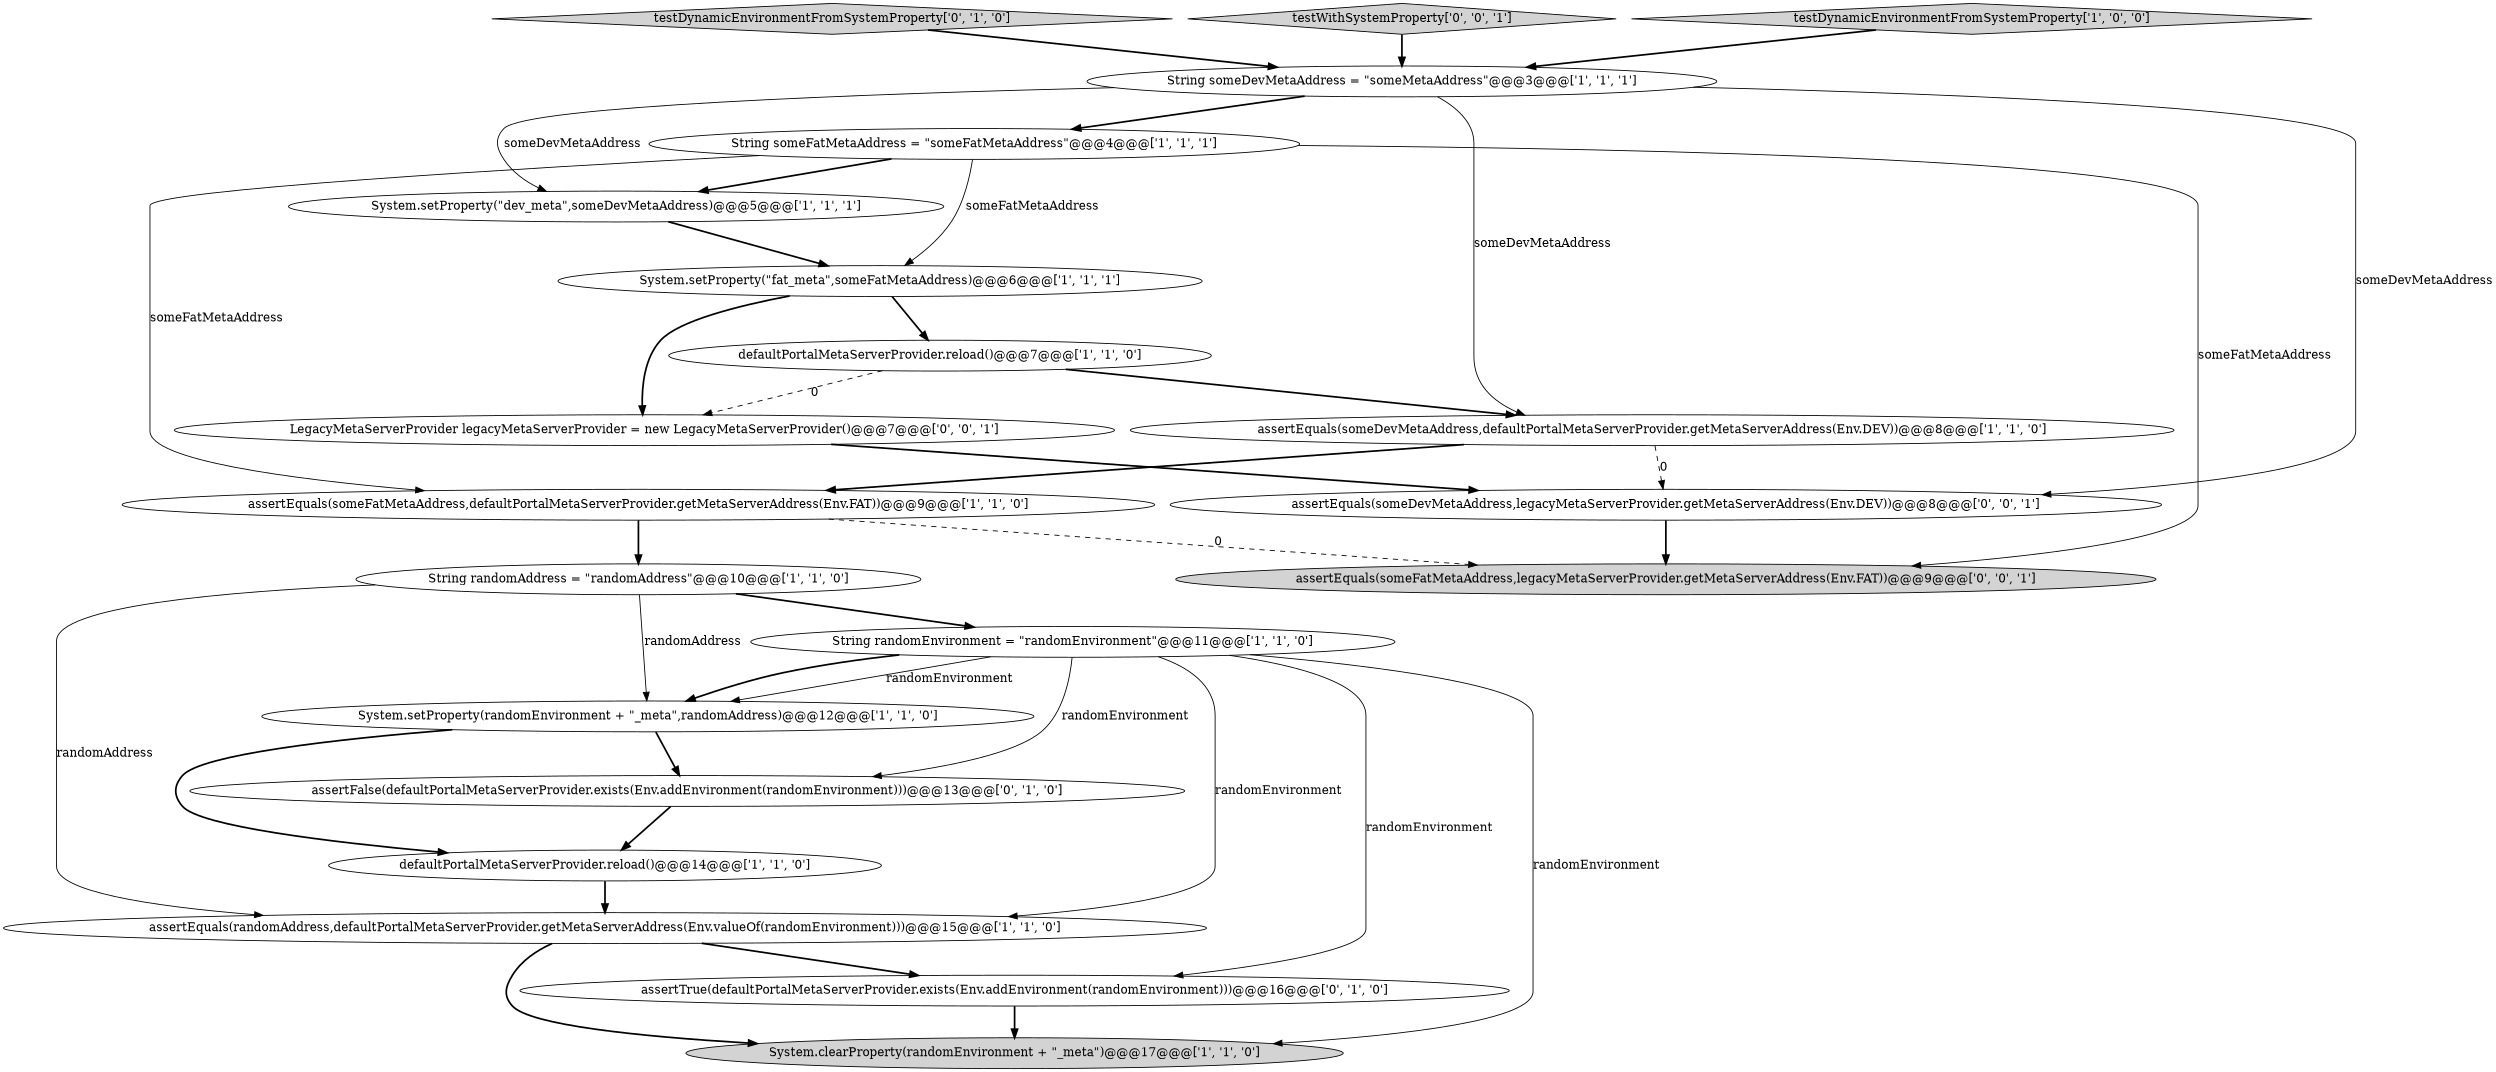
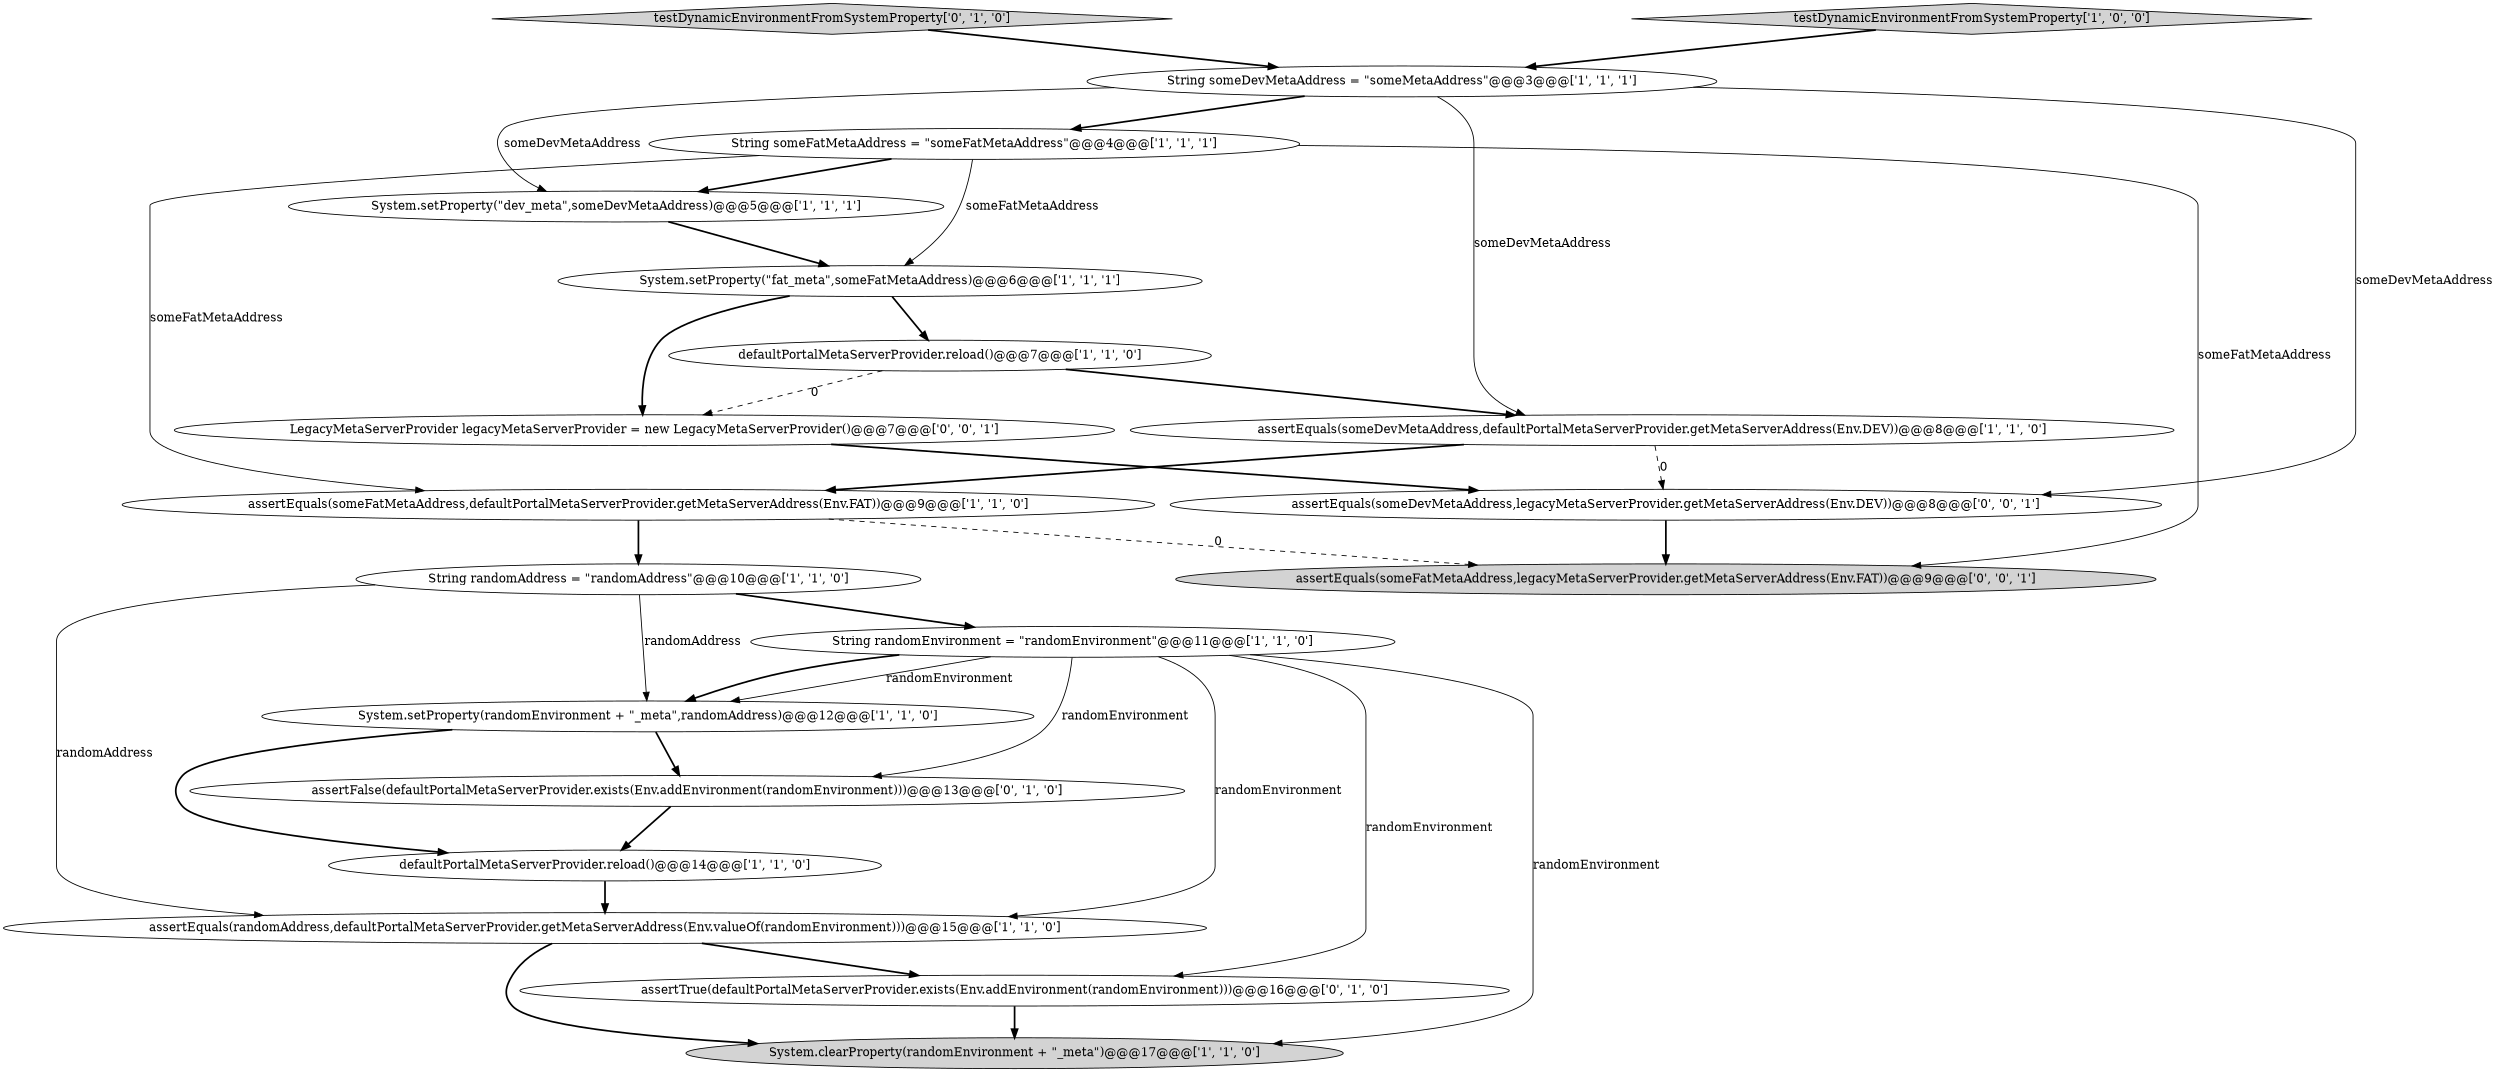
node "testWithSystemProperty['0', '0', '1']": removed
